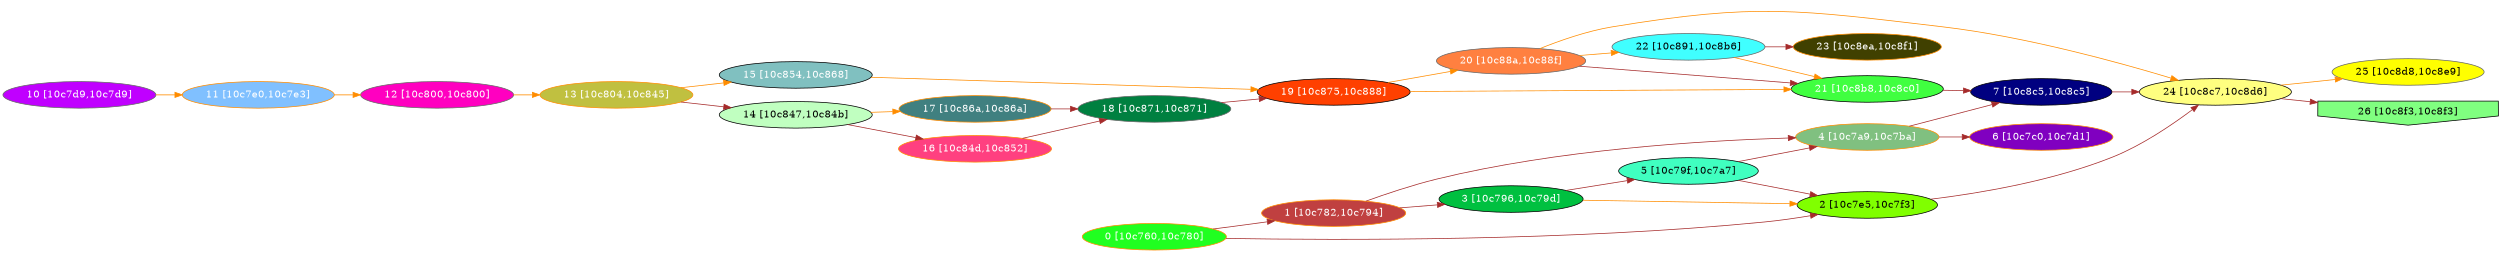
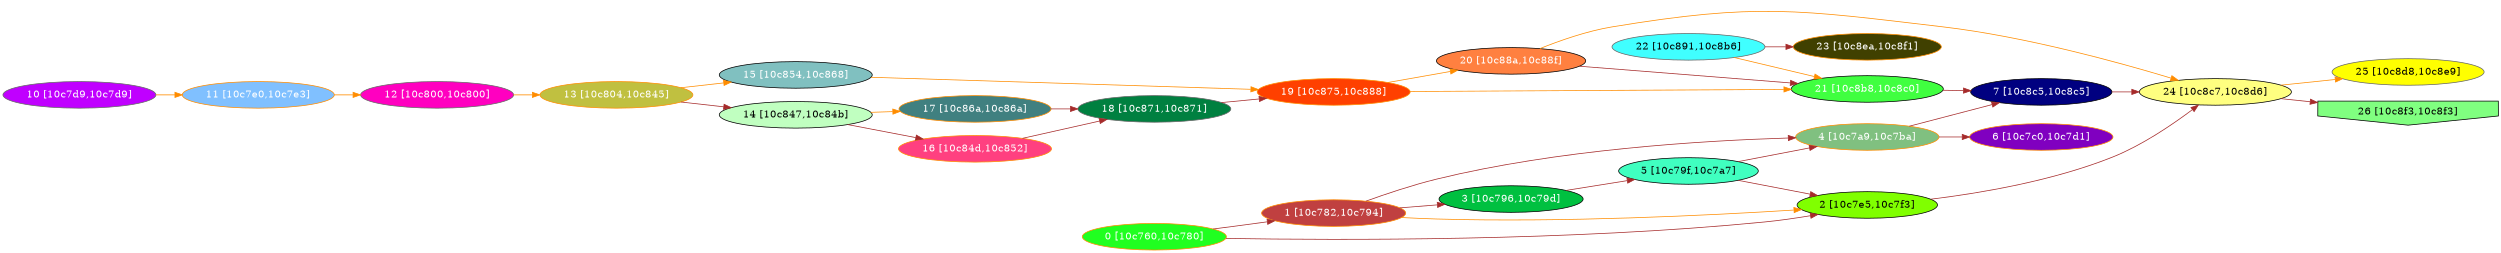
edge "20 [10c88a,10c88f]" -> "22 [10c891,10c8b6]": removed
node "20 [10c88a,10c88f]": color gray40 -> black
node "19 [10c875,10c888]": color black -> darkorange
edge "3 [10c796,10c79d]" -> "2 [10c7e5,10c7f3]": now "1 [10c782,10c794]" -> "2 [10c7e5,10c7f3]"
